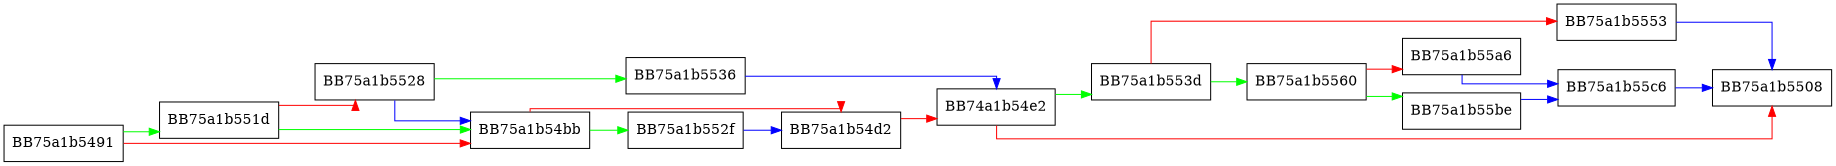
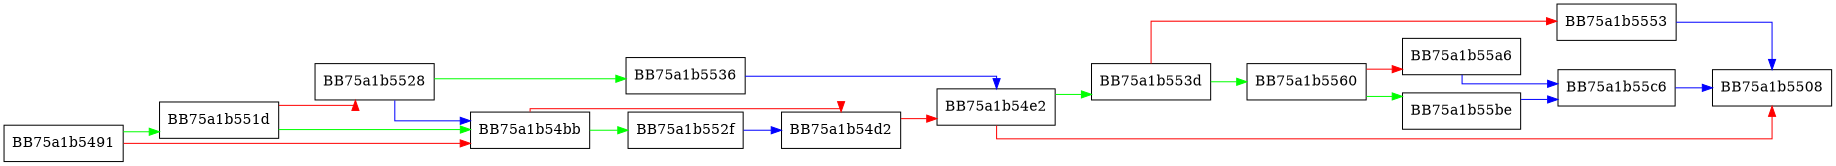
node "BB74a1b54e2": label "BB74a1b54e2" -> "BB75a1b54e2"
